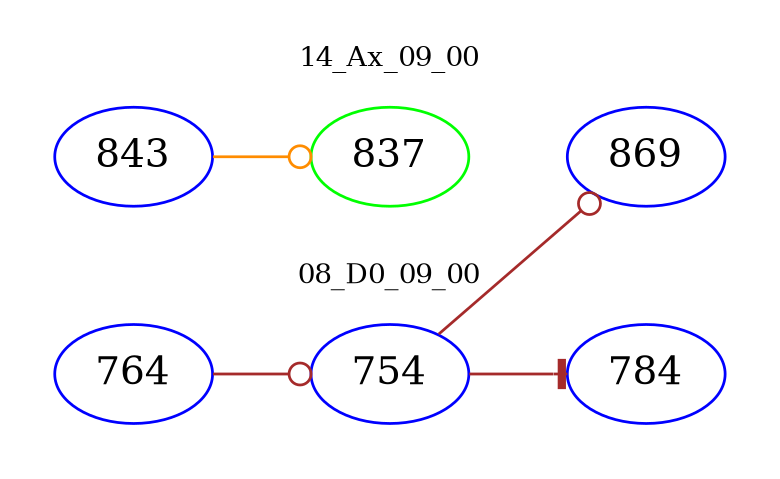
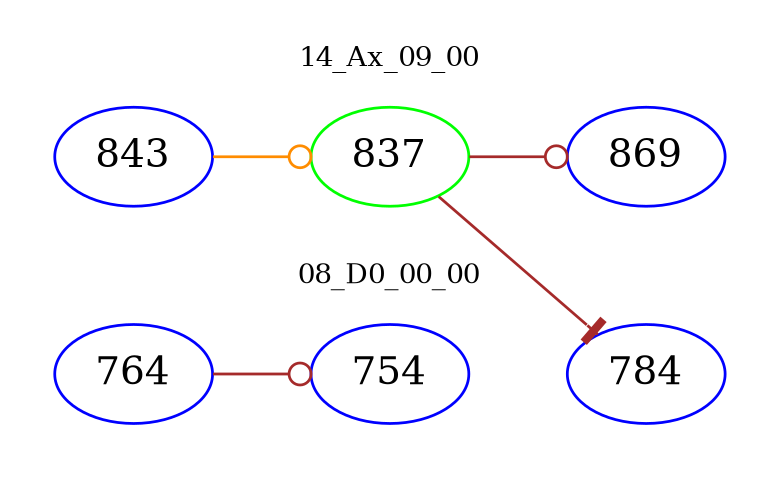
edge "754" -> "869": now "837" -> "869"
cluster "08_D0_09_00": label "08_D0_09_00" -> "08_D0_00_00"
edge "754" -> "784": now "837" -> "784"
